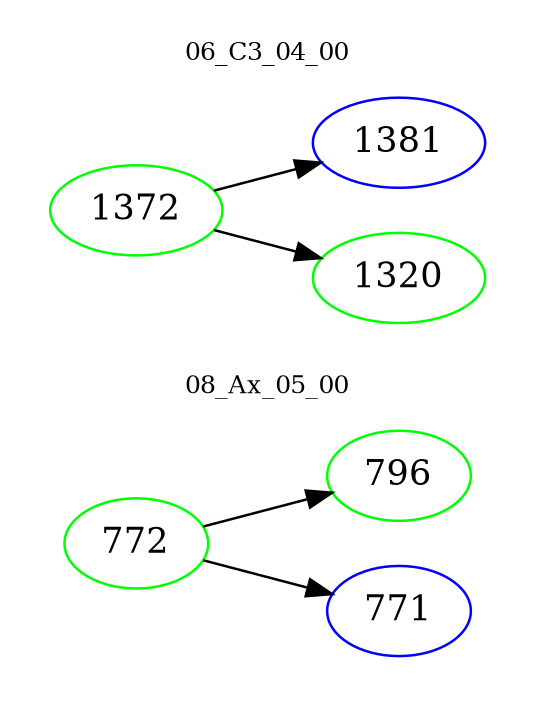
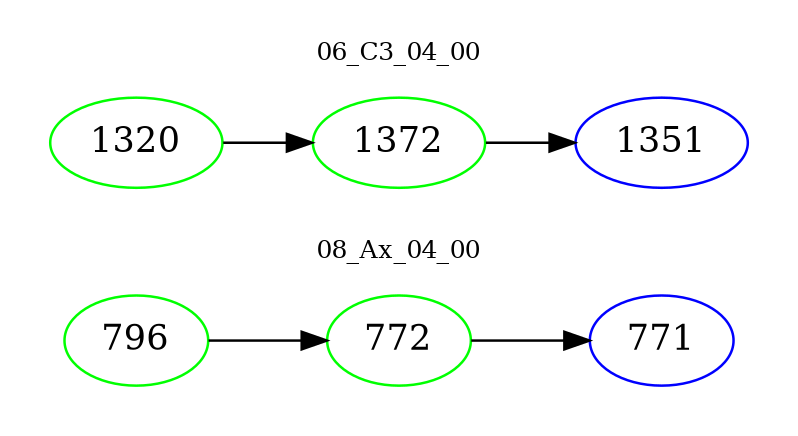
node "1381": label "1381" -> "1351"
edge "1372" -> "1320": reversed
cluster "08_Ax_05_00": label "08_Ax_05_00" -> "08_Ax_04_00"
edge "772" -> "796": reversed
